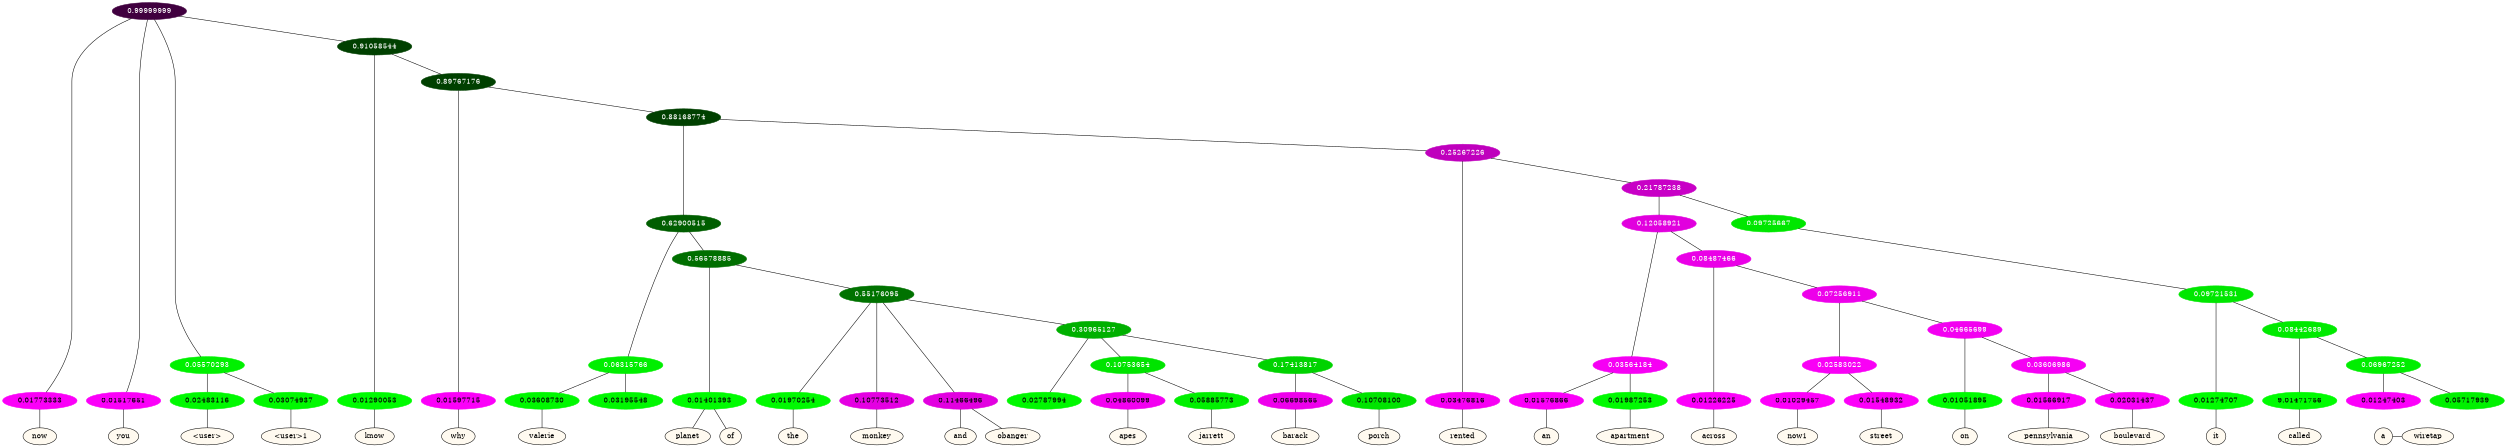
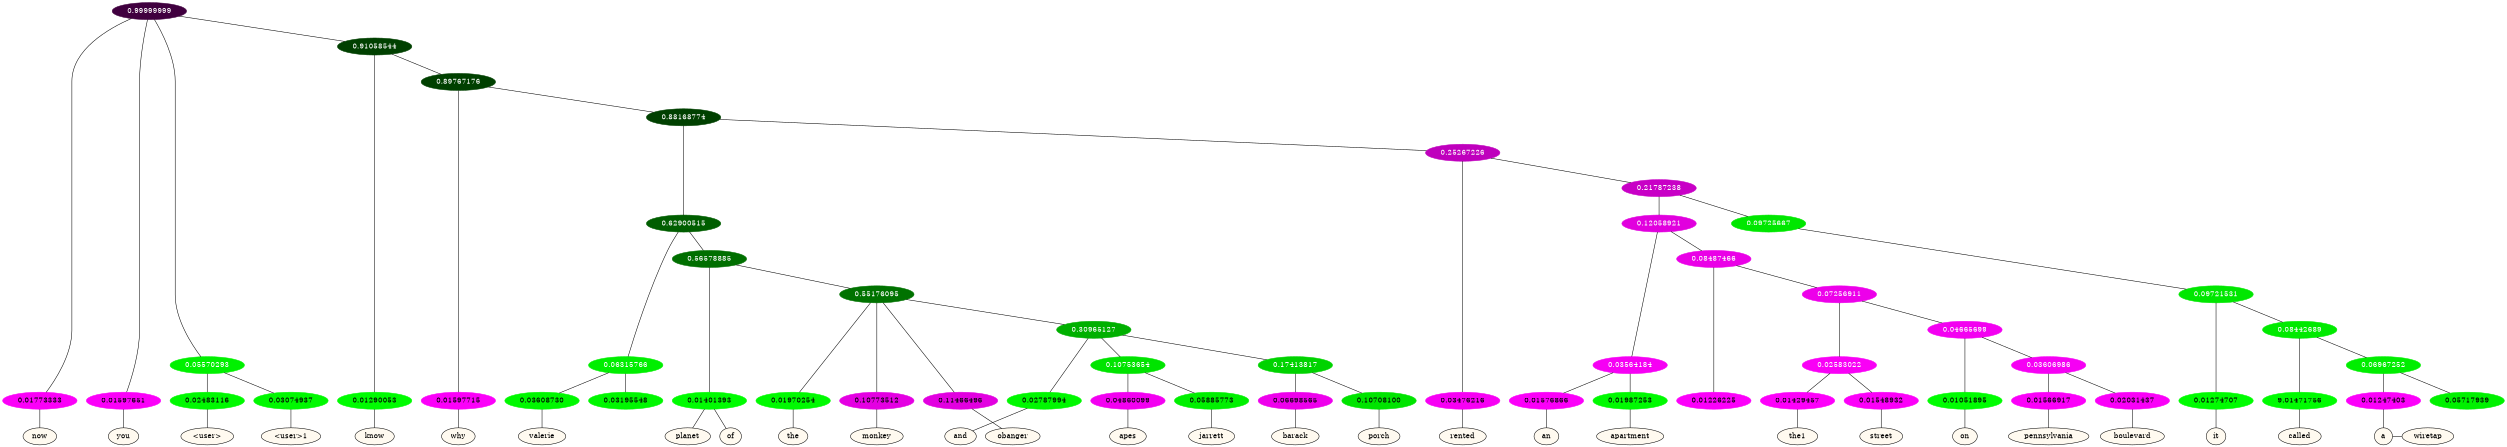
node "0.01517651": label "0.01517651" -> "0.01597651"
node "0.03476816": label "0.03476816" -> "0.03476216"
node "0.01029457": label "0.01029457" -> "0.01429457"
edge "0.11466496" -- "and": now "0.02787994" -- "and"
edge "0.01247403" -- "a": added
node "across": removed
node "now1": label "now1" -> "the1"
